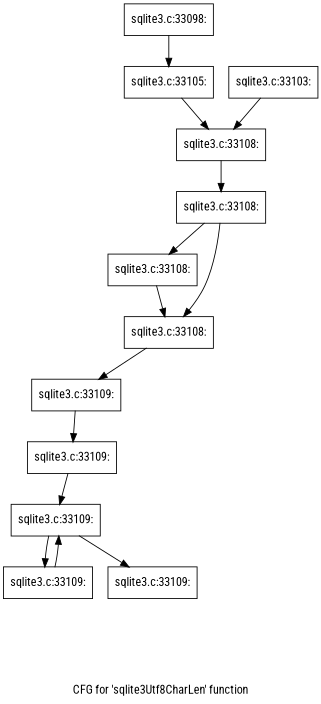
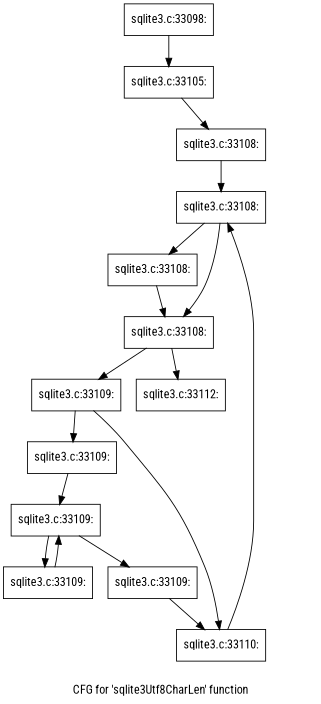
node "sqlite3.c:33103:": removed
node "sqlite3.c:33112:": added
node "sqlite3.c:33110:": added
